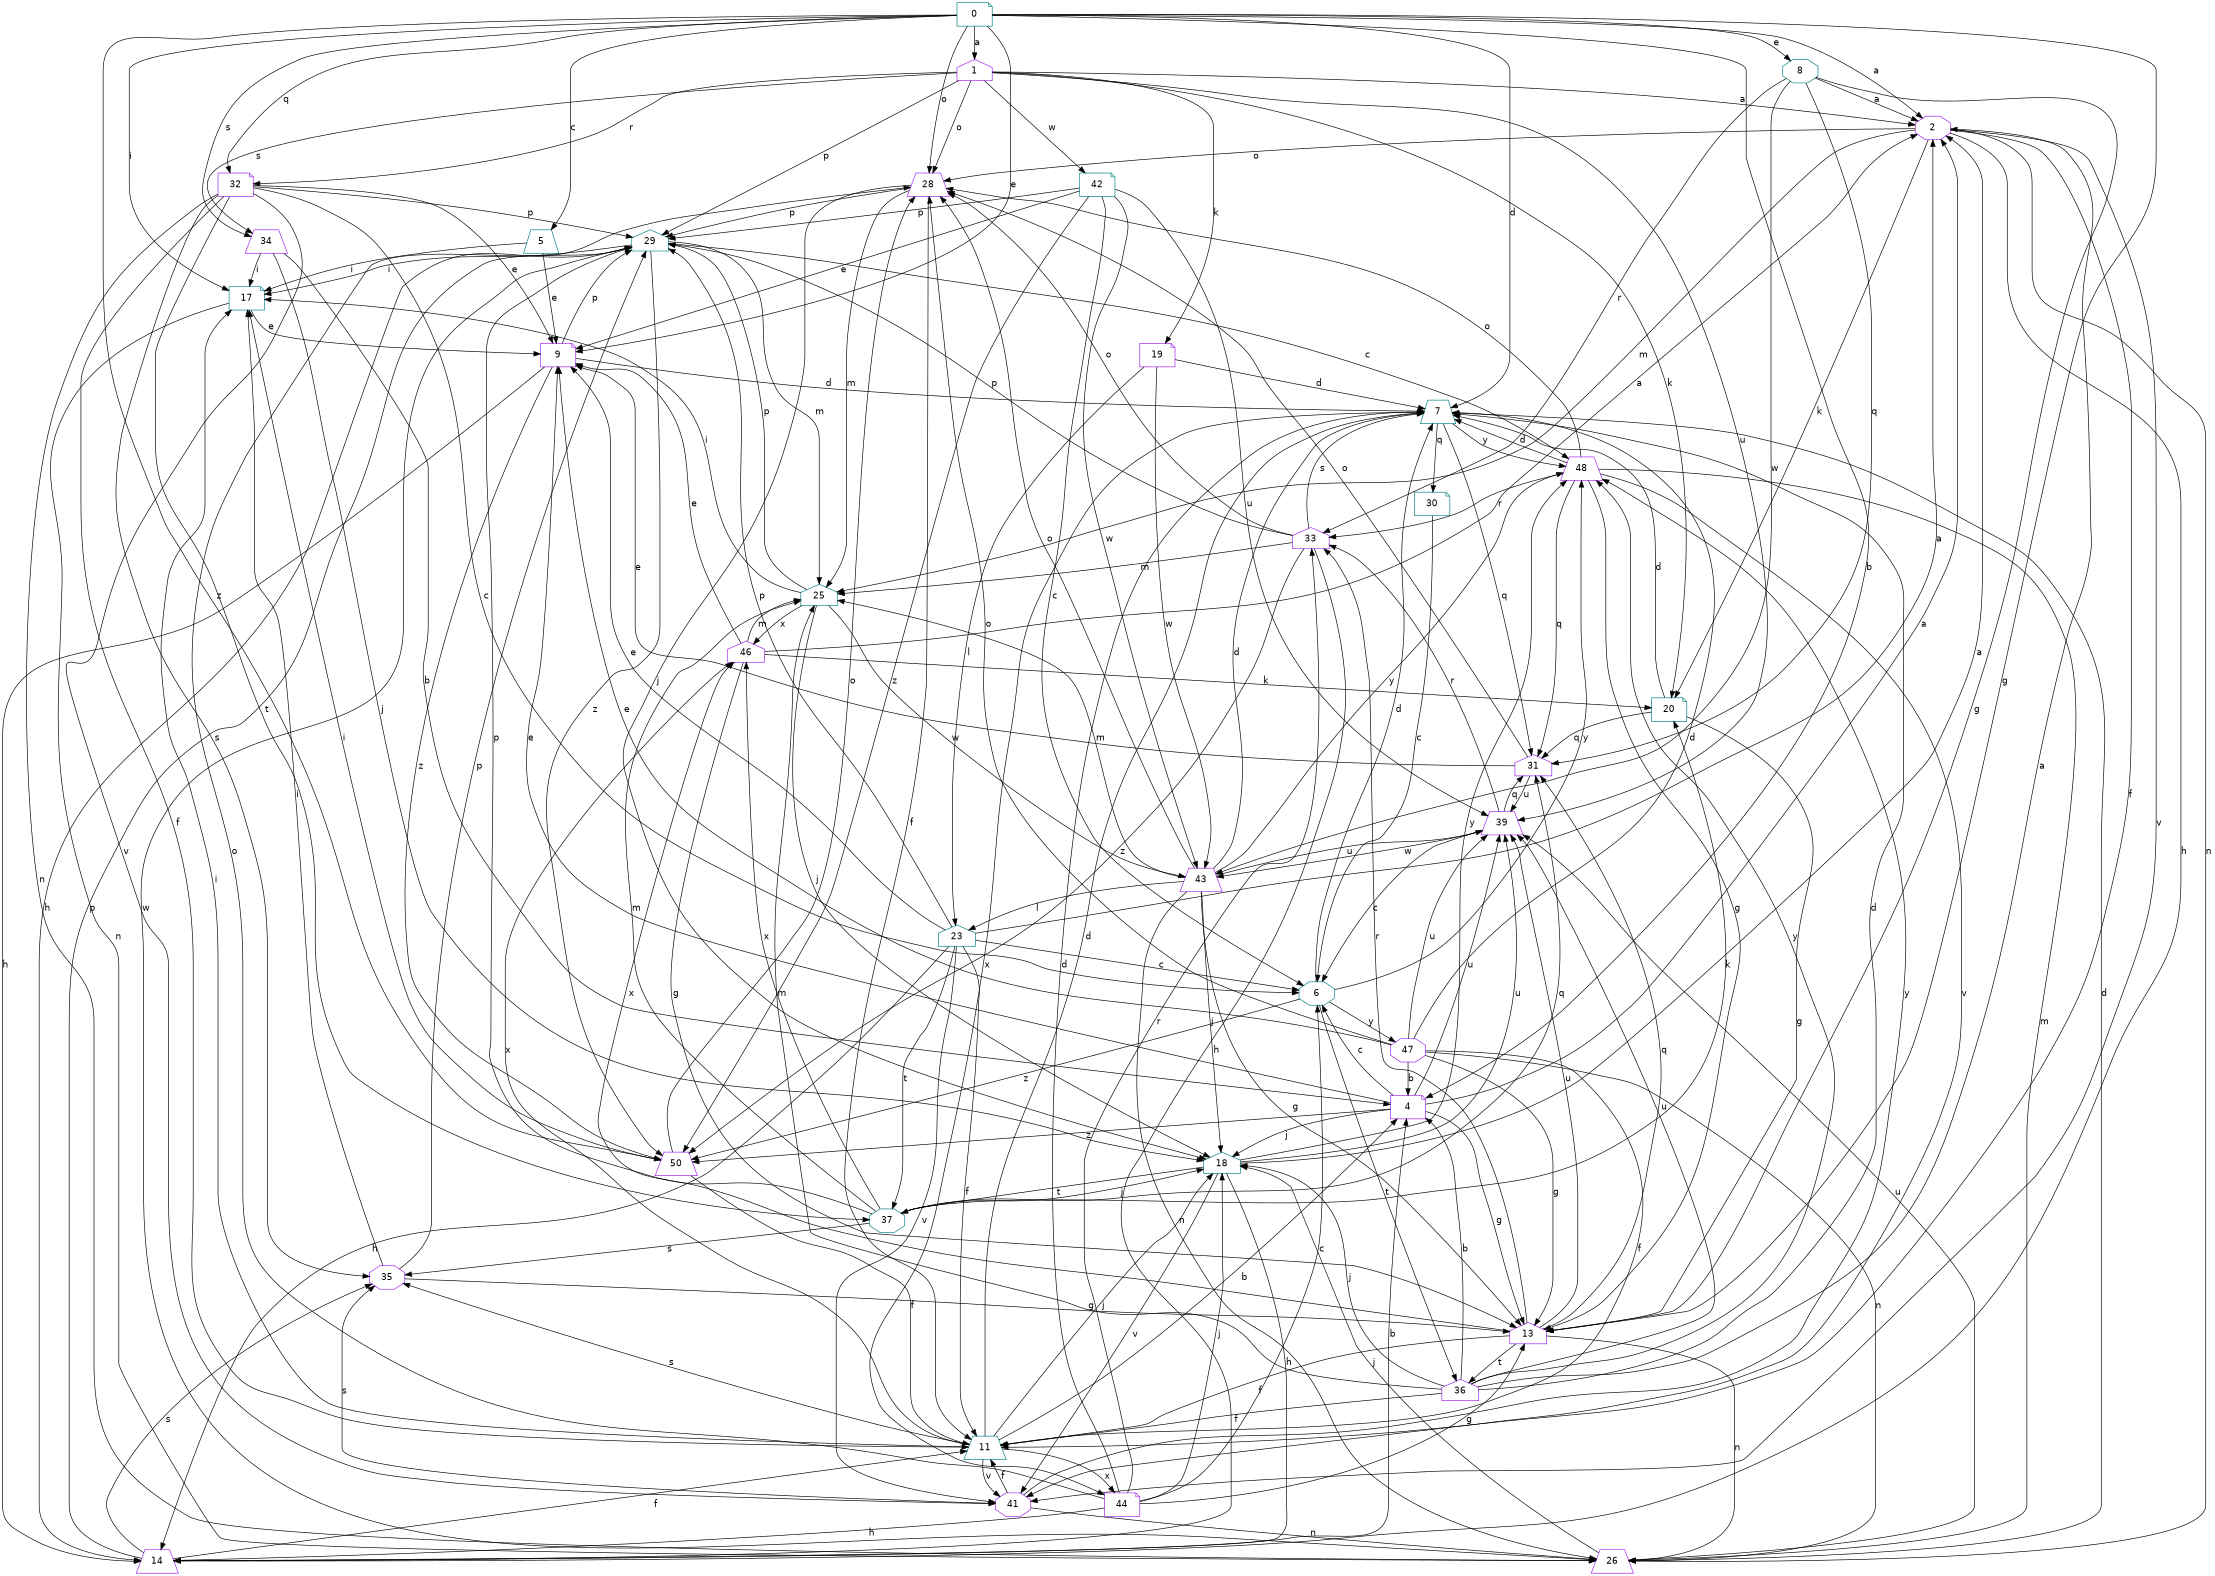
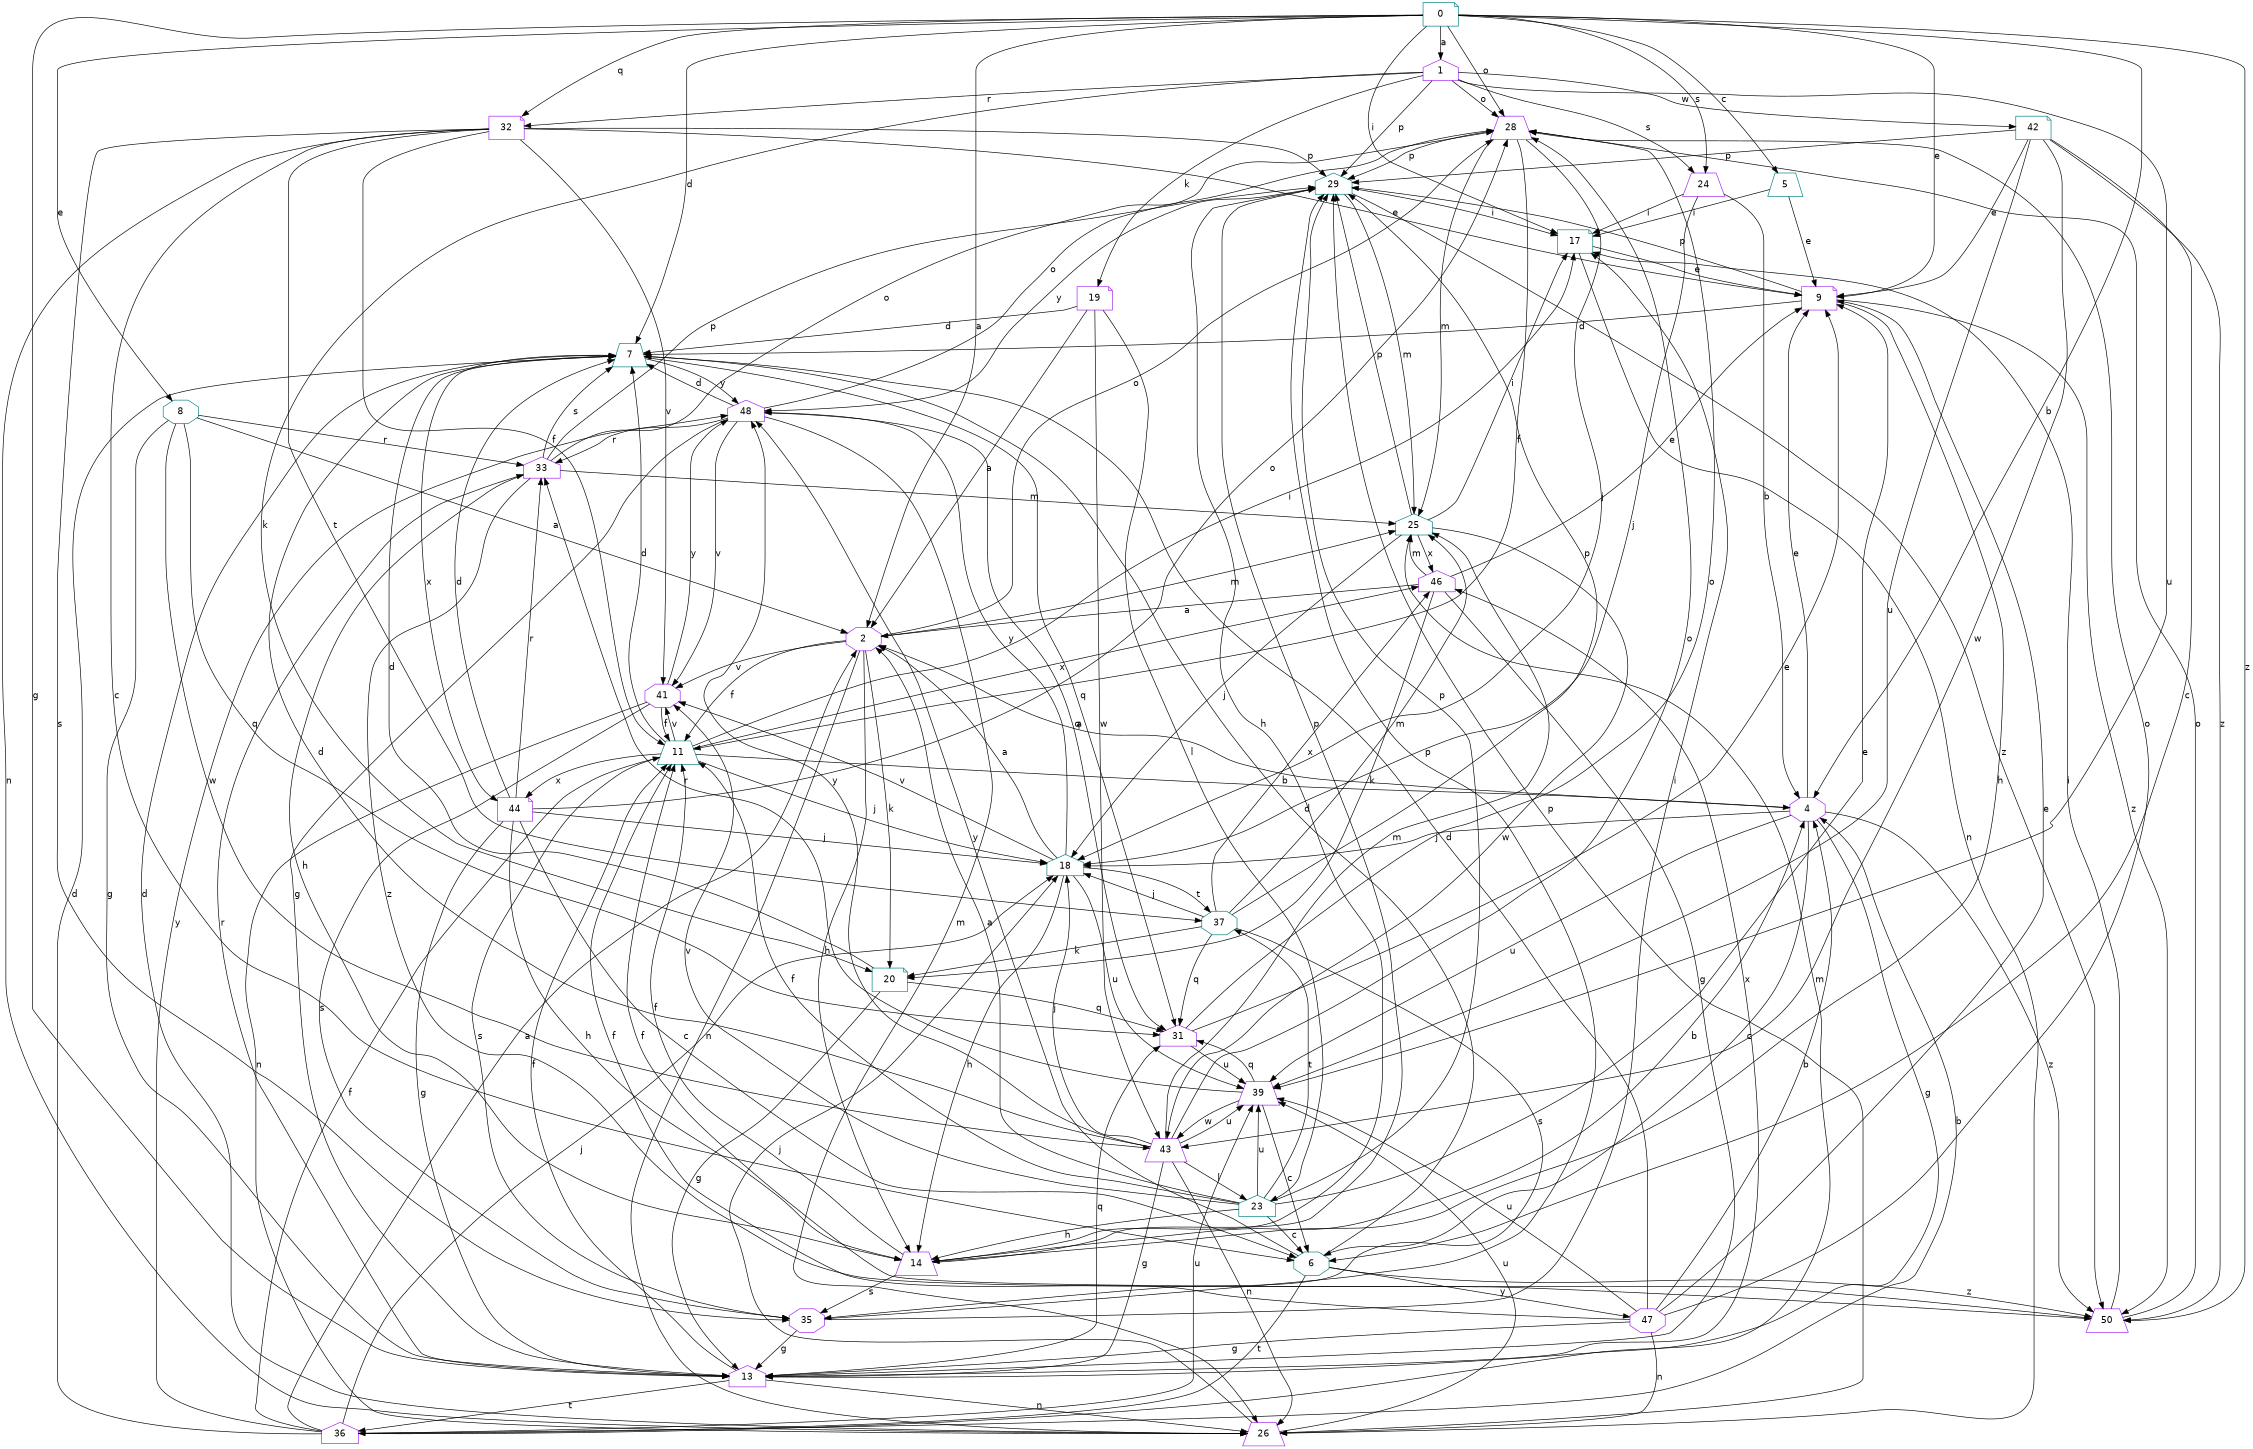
edge "1" -> "2": now "19" -> "2"
node "34": label "34" -> "24"
edge "29" -> "48": label "c" -> "y"
node "48": shape trapezium -> house
node "30": removed
edge "26" -> "29": label "w" -> "p"
edge "13" -> "39": now "23" -> "39"
node "4": shape note -> octagon
